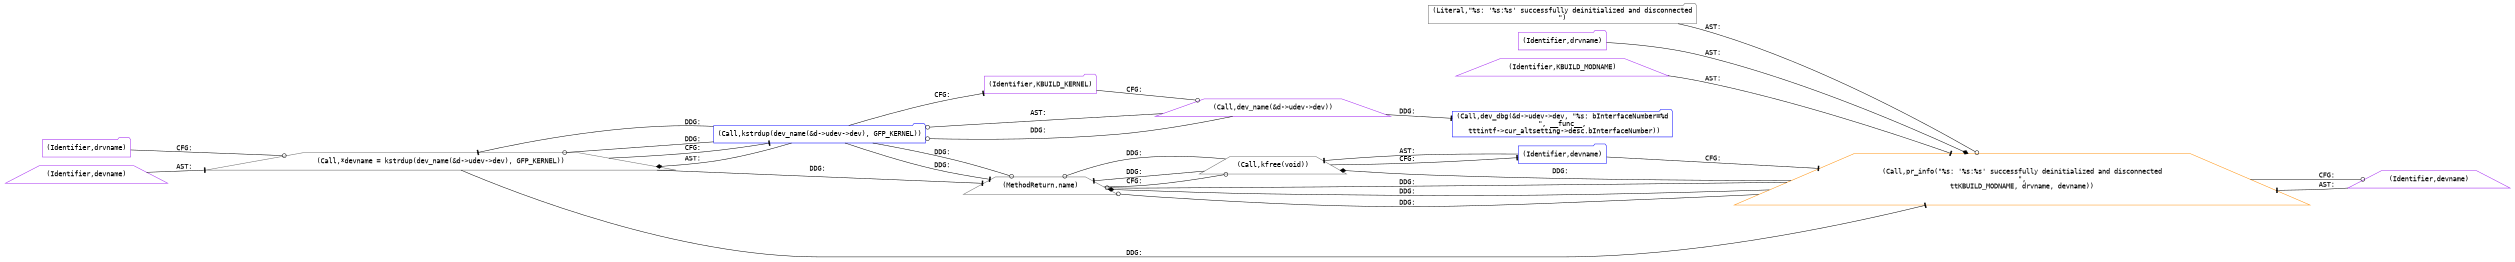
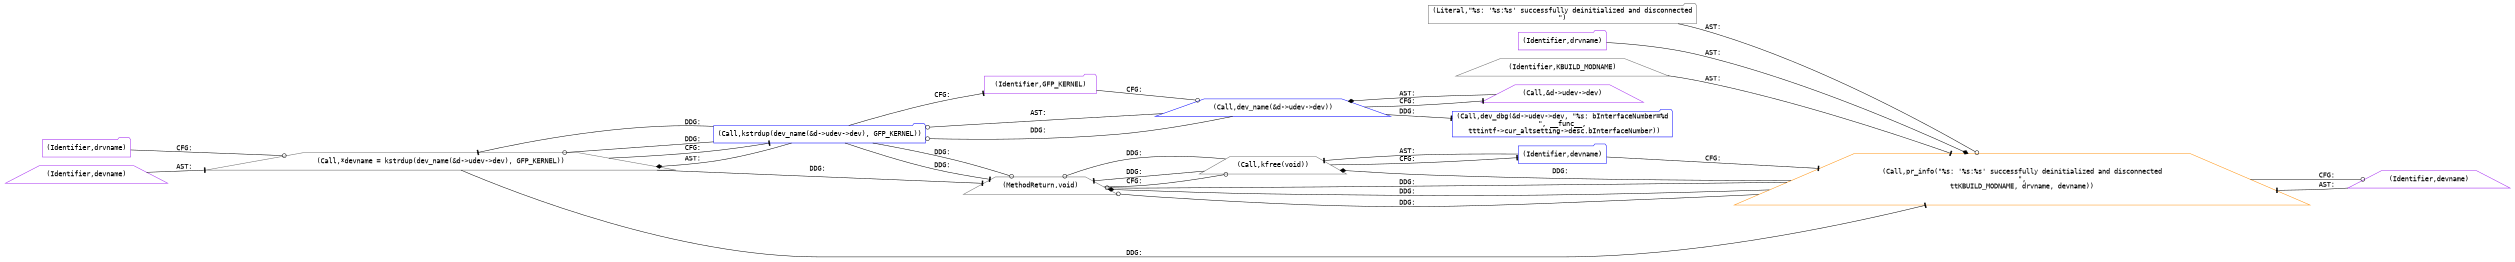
node "(Identifier,KBUILD_MODNAME)": color purple -> gray40
node "(Identifier,KBUILD_KERNEL)": label "(Identifier,KBUILD_KERNEL)" -> "(Identifier,GFP_KERNEL)"
node "(Call,&d->udev->dev)": added
node "(Call,dev_name(&d->udev->dev))": color purple -> blue
node "(MethodReturn,name)": label "(MethodReturn,name)" -> "(MethodReturn,void)"
